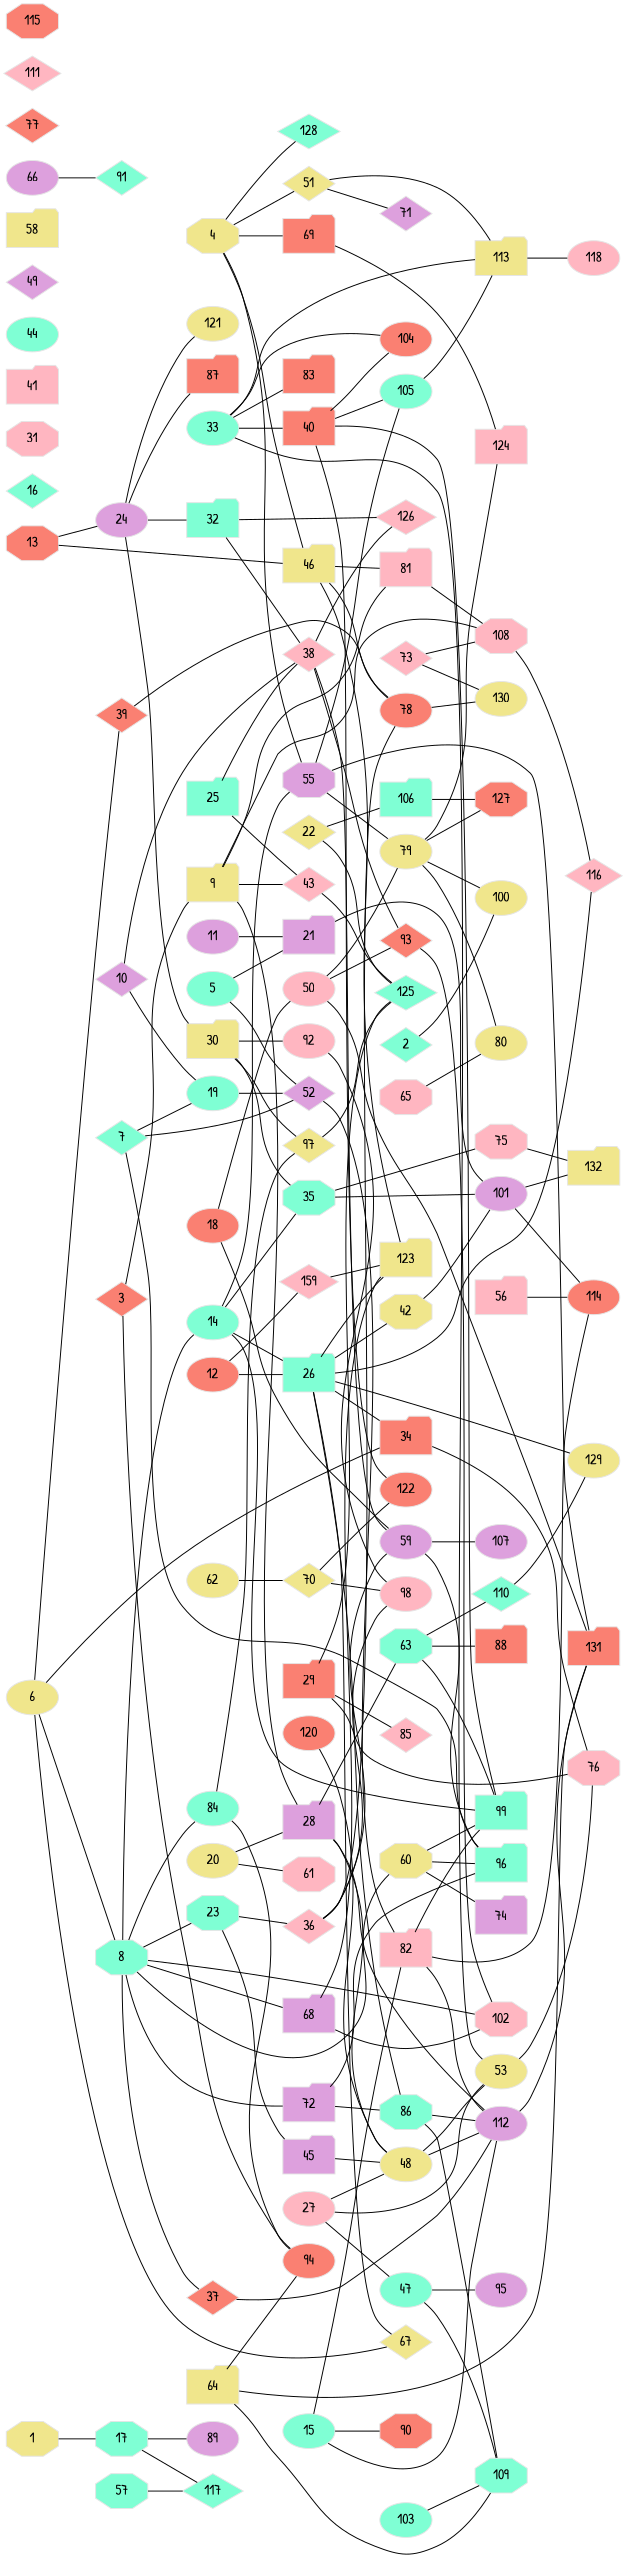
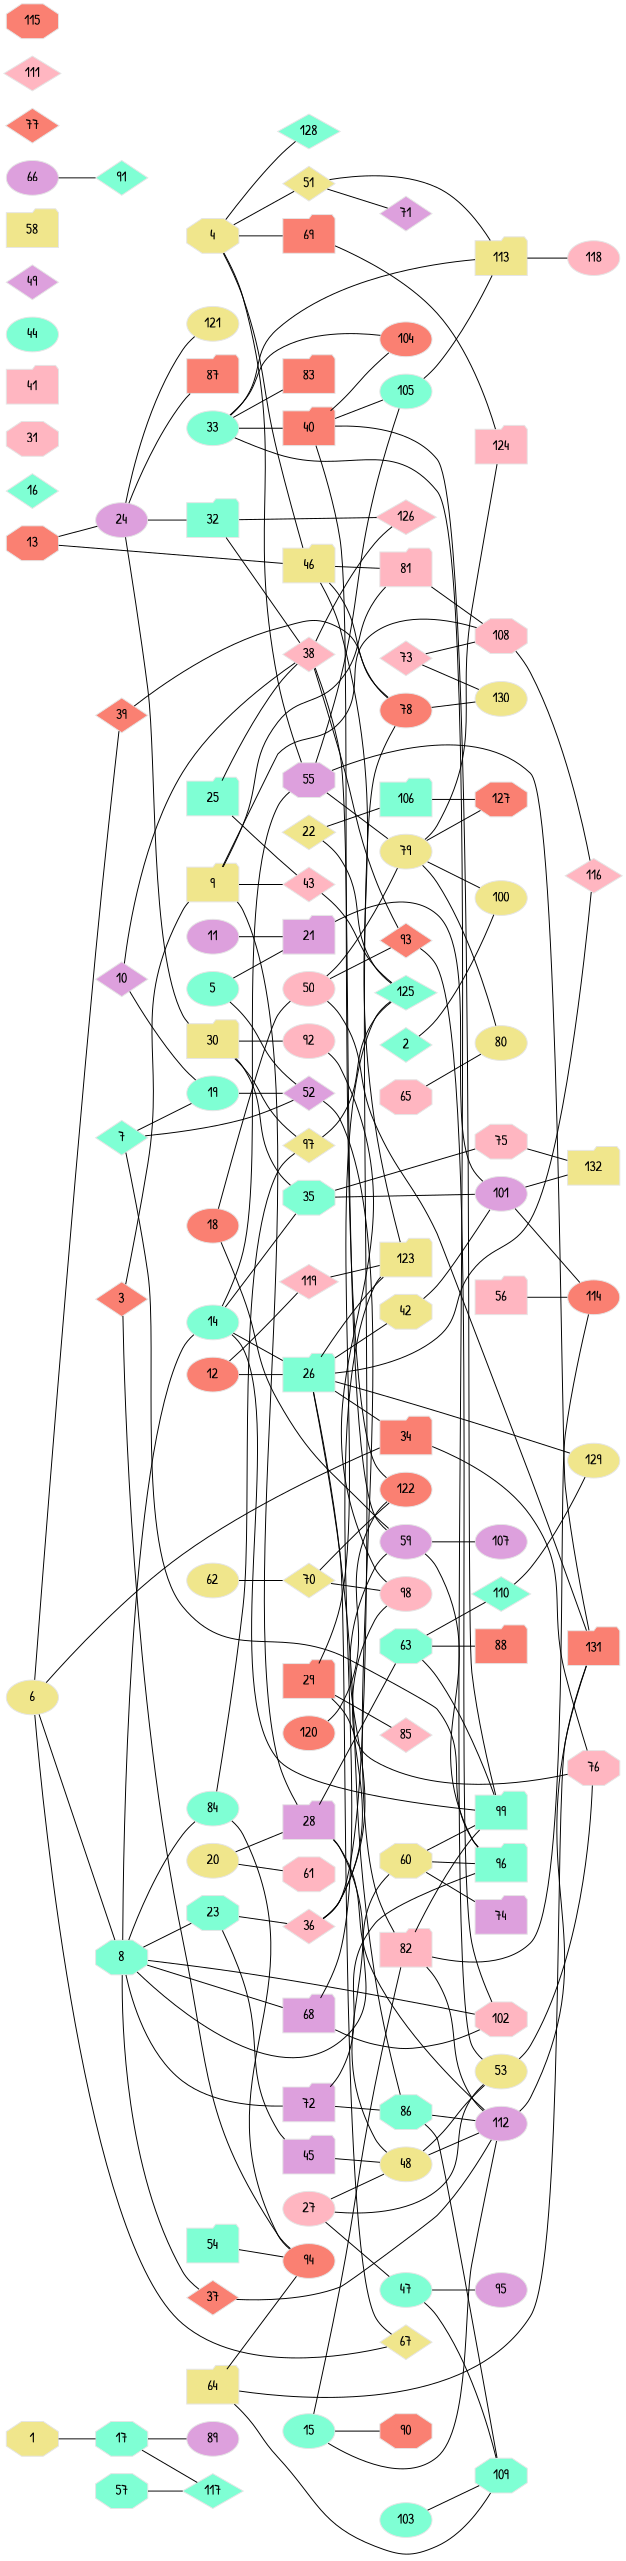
node "159": label "159" -> "119"
edge "120" -- "48": now "120" -- "122"
node "54": added
